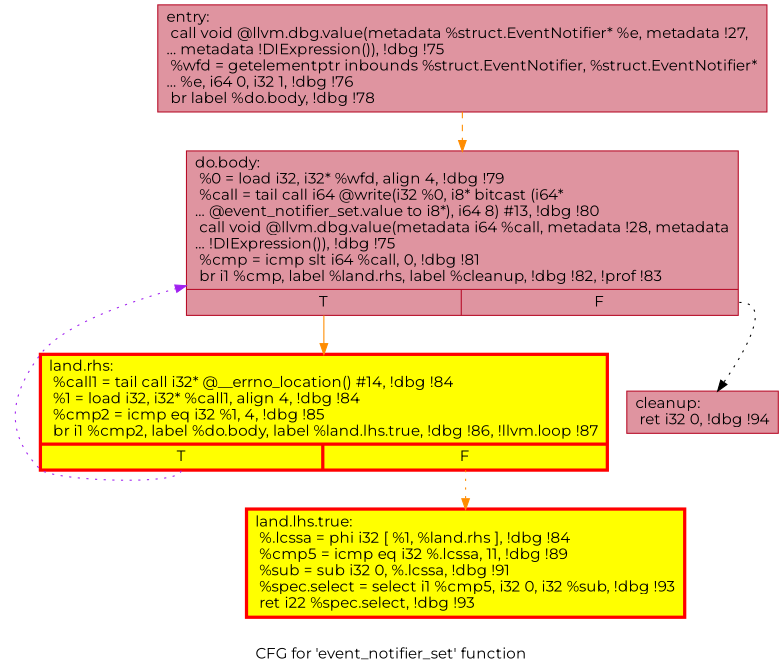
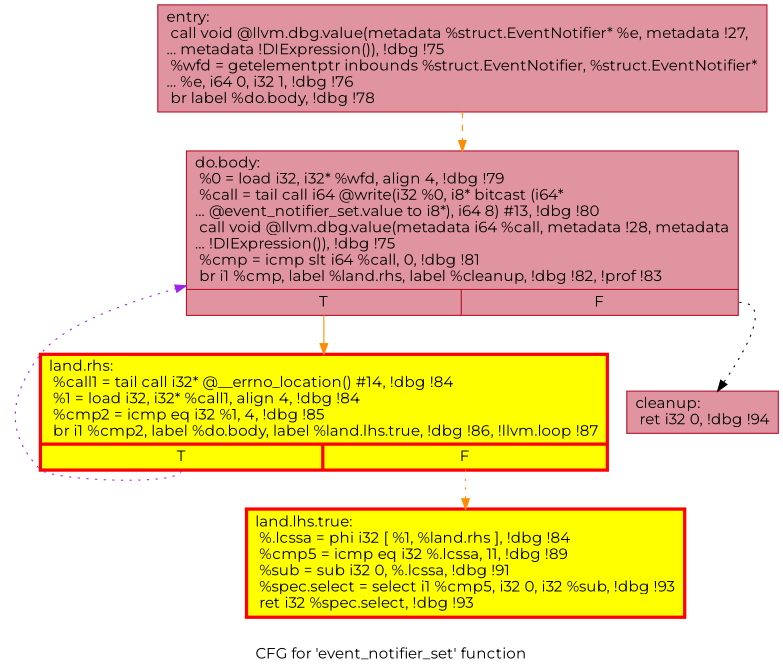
node "land.lhs.true:": text "ret i22 %spec.select, !dbg !93" -> "ret i32 %spec.select, !dbg !93"
